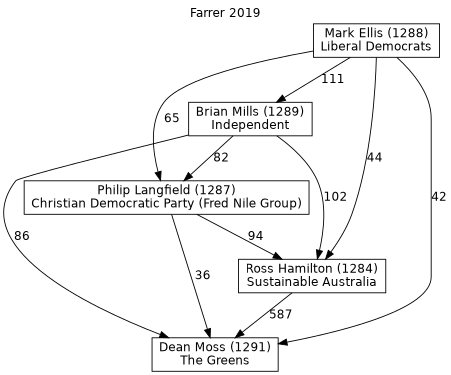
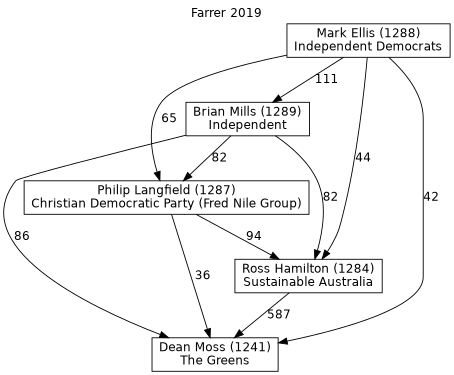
node "Mark Ellis (1288) Liberal Democrats": label "Mark Ellis (1288) Liberal Democrats" -> "Mark Ellis (1288) Independent Democrats"
edge "Brian Mills (1289) Independent" -> "Ross Hamilton (1284) Sustainable Australia": label "102" -> "82"
node "Dean Moss (1291) The Greens": label "Dean Moss (1291) The Greens" -> "Dean Moss (1241) The Greens"
